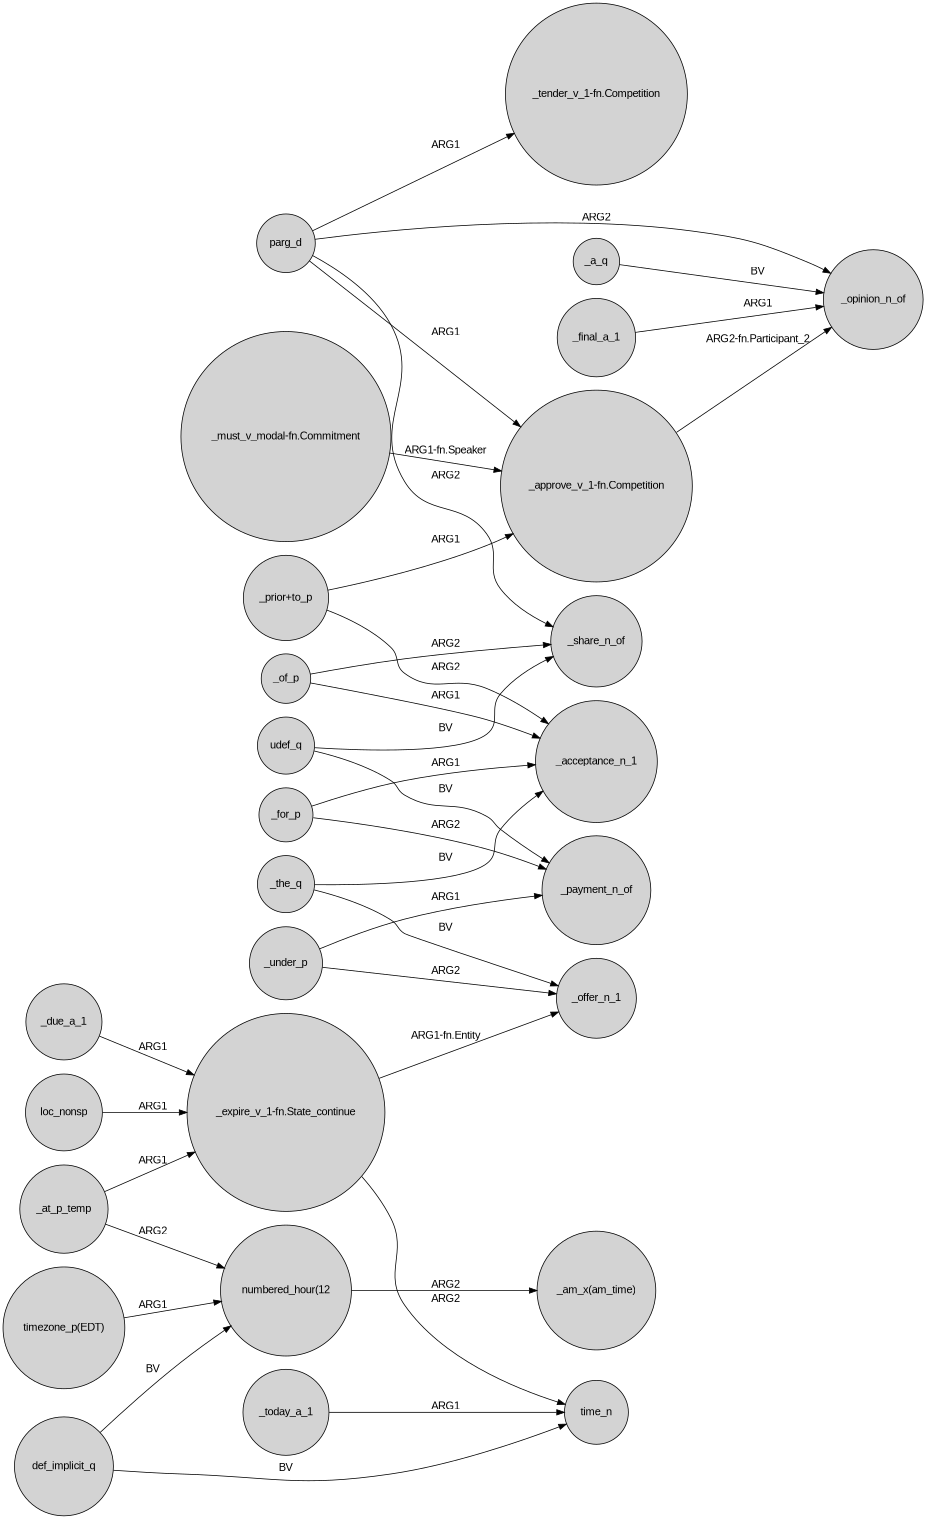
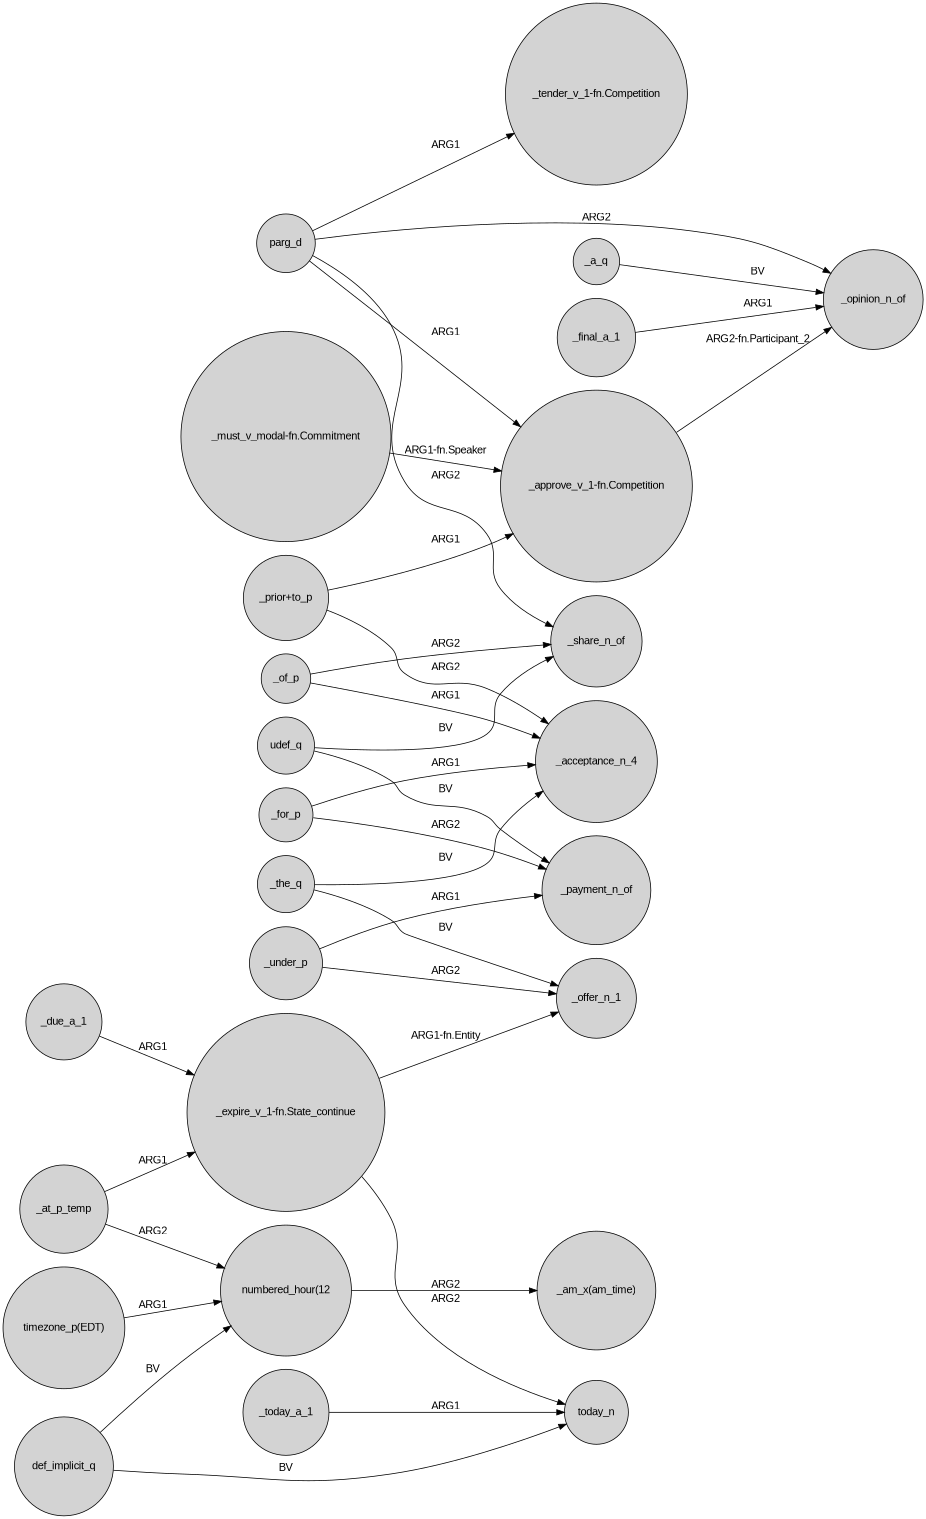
node "_acceptance_n_1": label "_acceptance_n_1" -> "_acceptance_n_4"
node "loc_nonsp": removed
node "time_n": label "time_n" -> "today_n"
